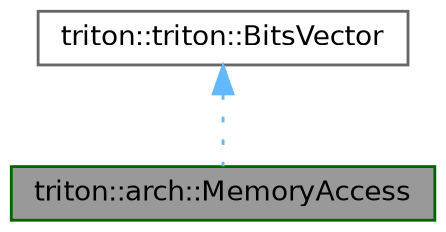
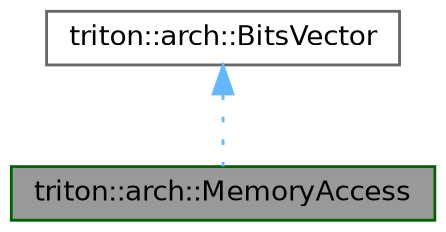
node "triton::triton::BitsVector": label "triton::triton::BitsVector" -> "triton::arch::BitsVector"
